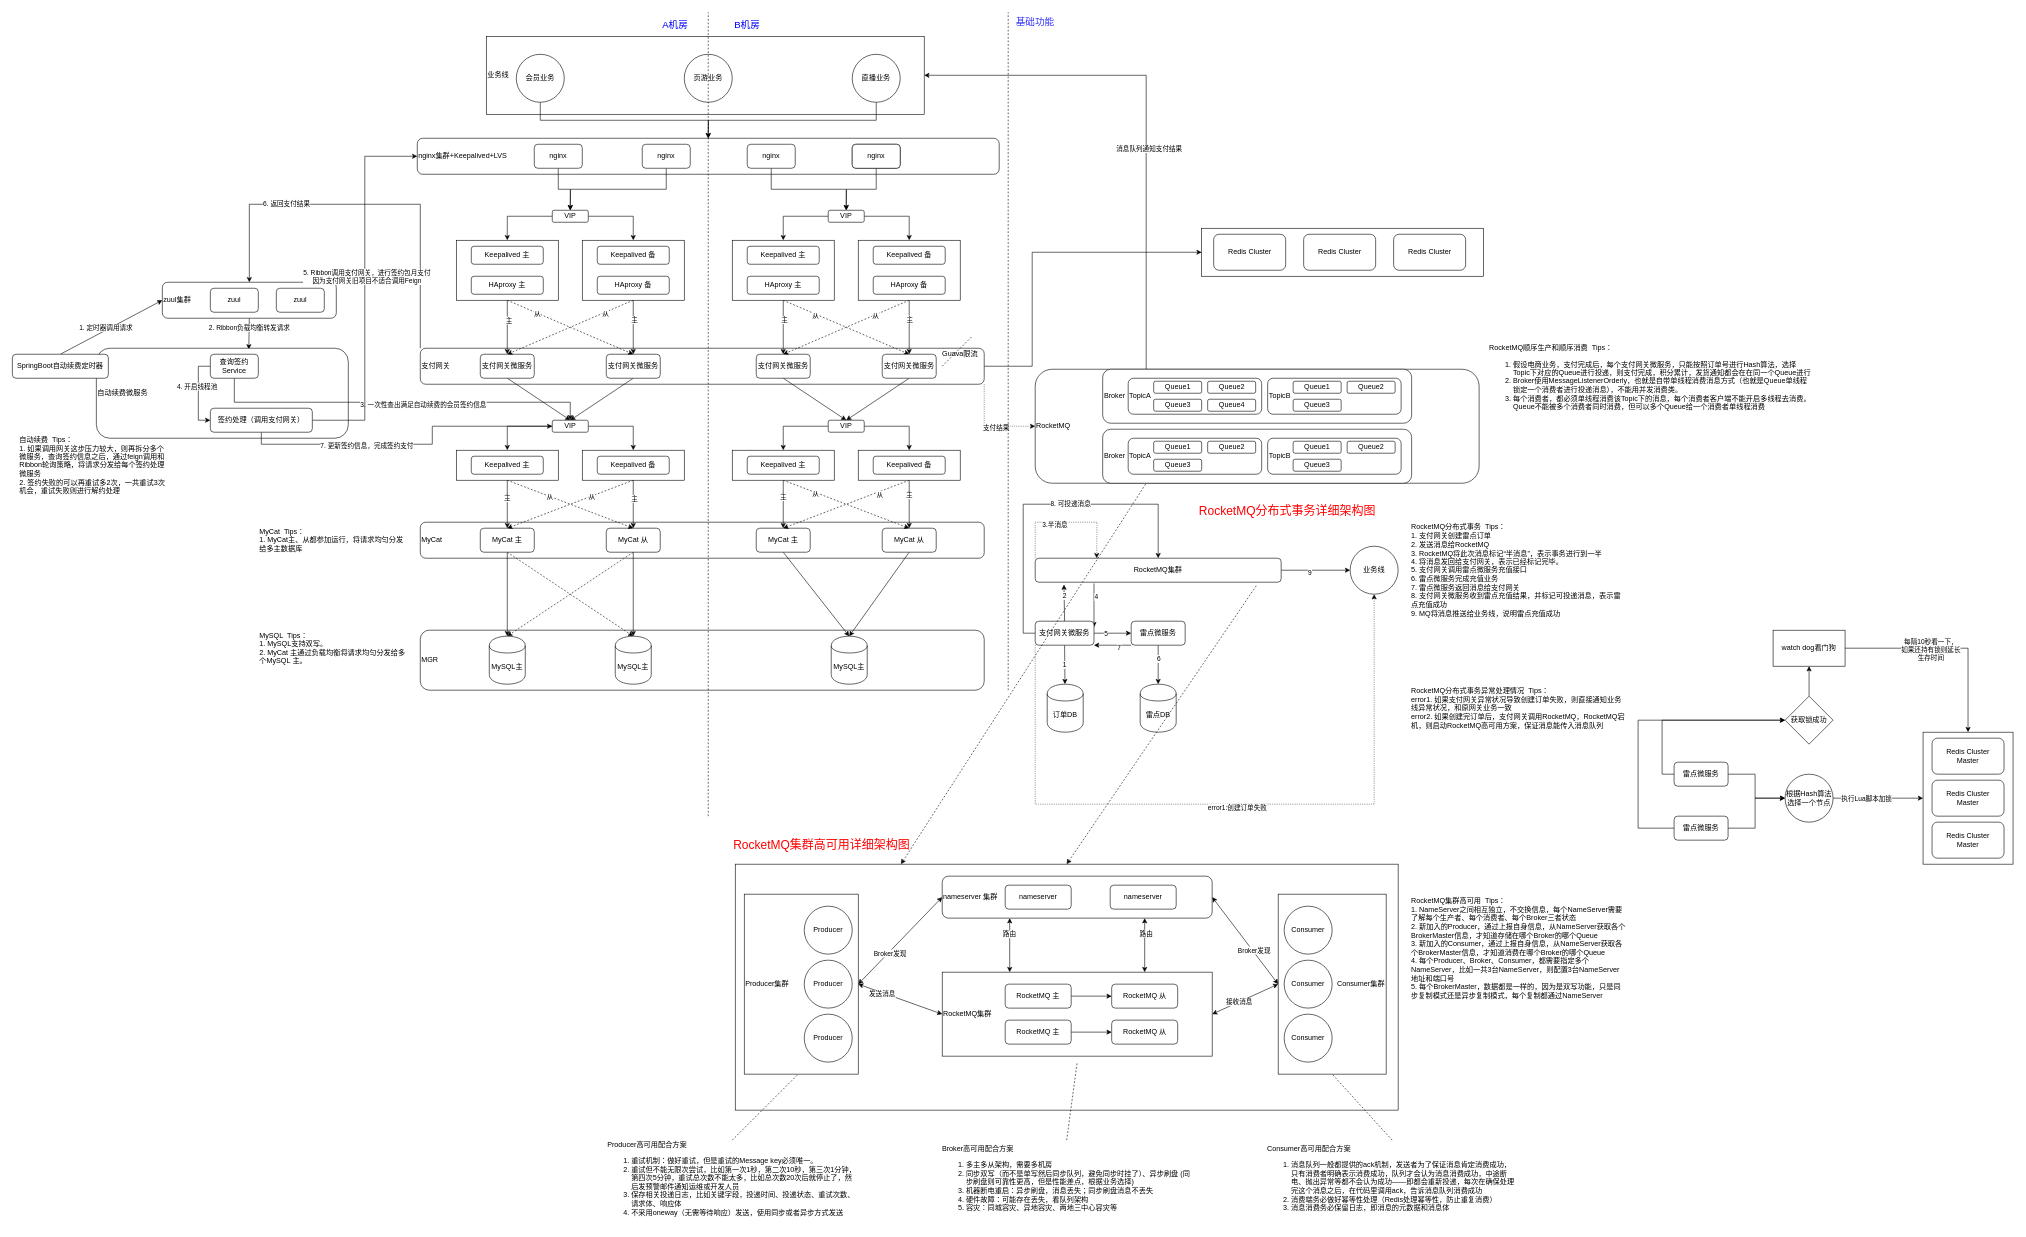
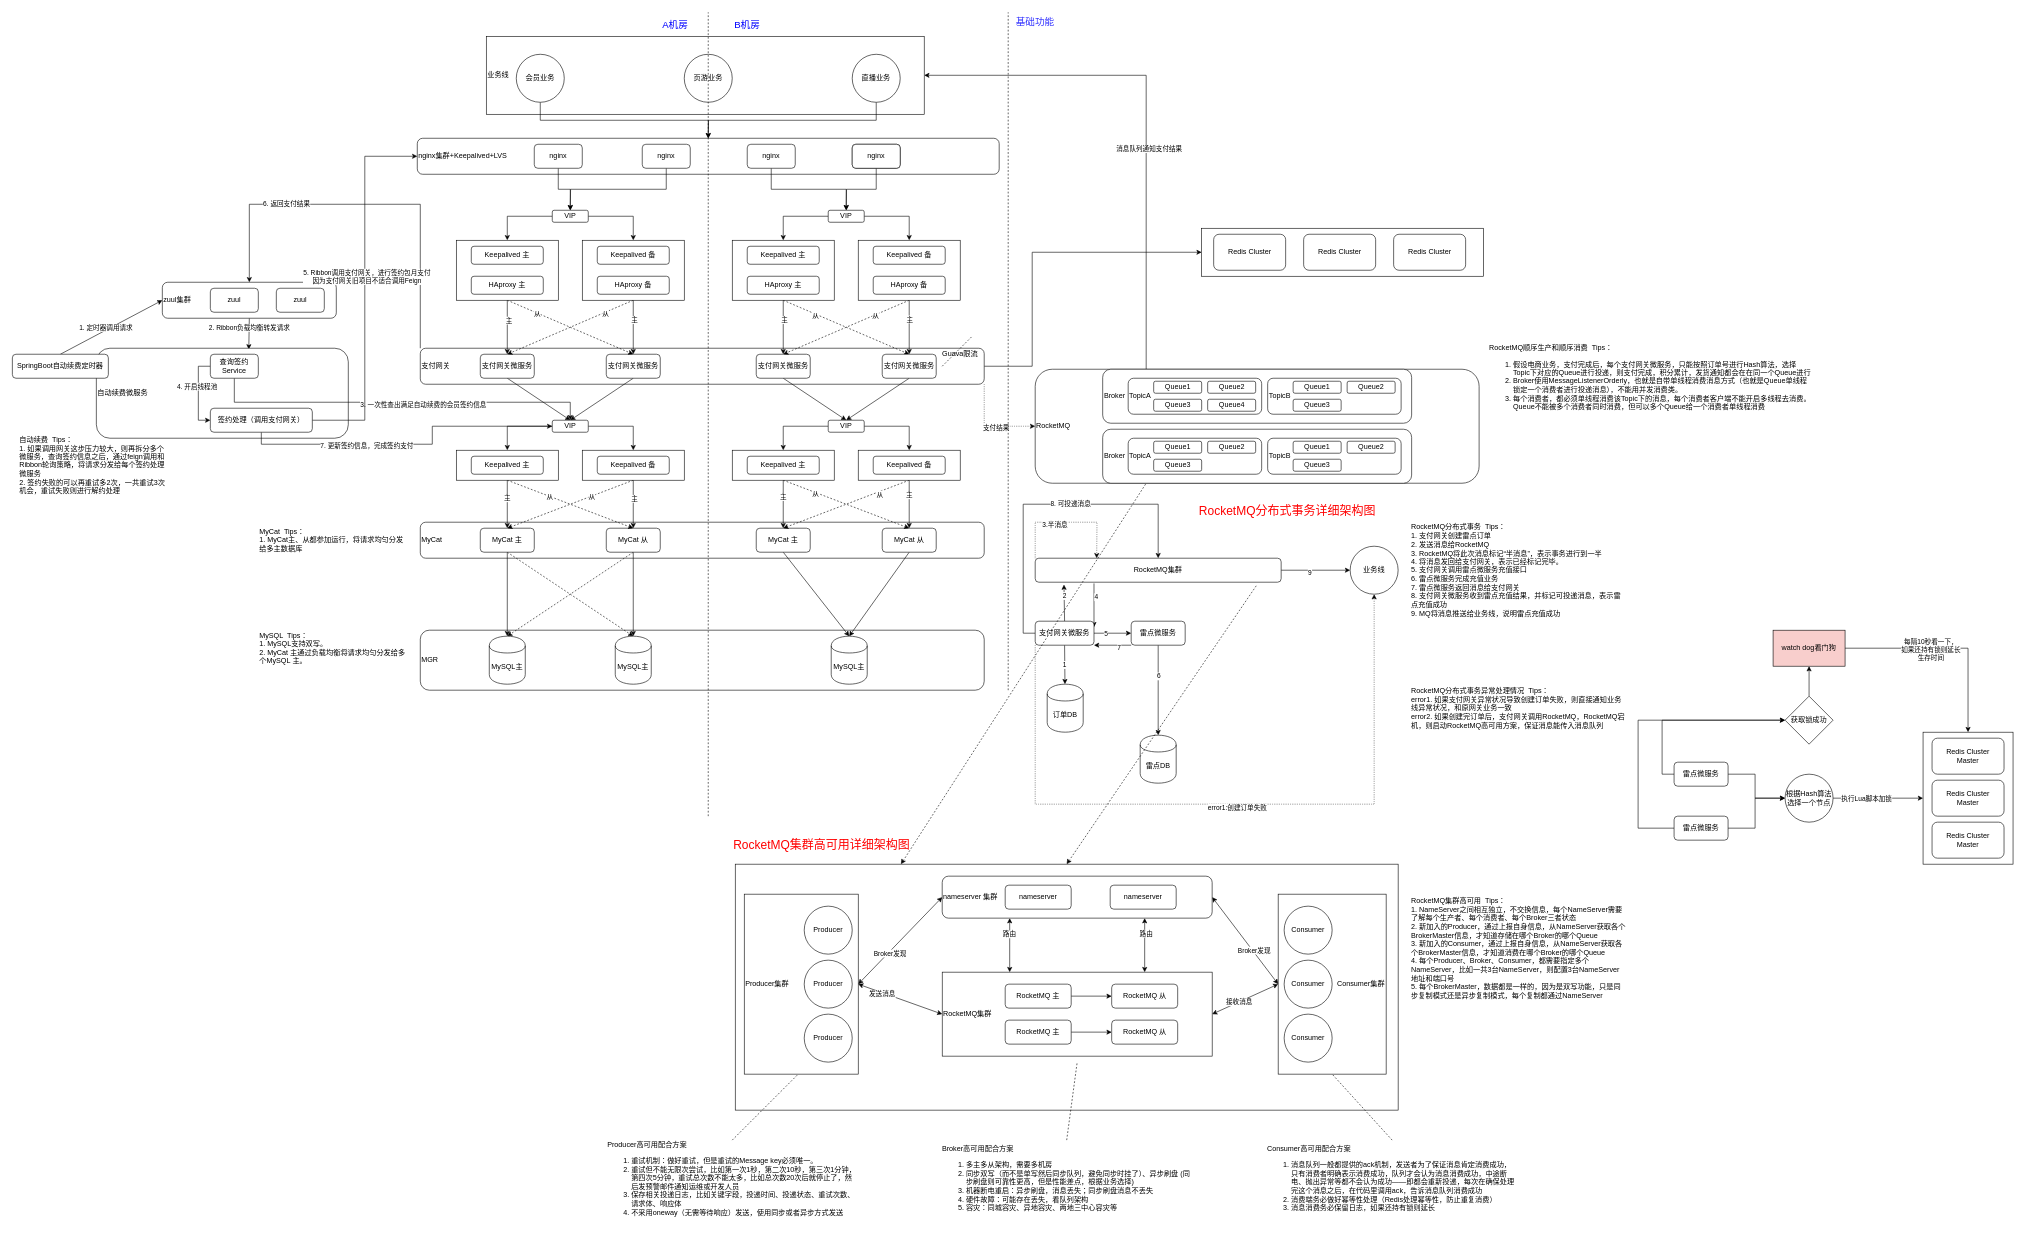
node "watch dog看门狗": fillcolor #ffffff -> #f8cecc
node "雷点DB": moved (1158, 708) -> (1158, 759)
node "Consumer高可用配合方案 消息队列一般都提供的ack机制，发送者为了保证消息肯定消费成功，只有消费者明确表示消费成功，队列才会认为消息消费成功，中途断电、抛出异常等都不会认为成功——即都会重新投递，每次在确保处理完这个消息之后，在代码里调用ack，告诉消息队列消费成功 消费端务必做好幂等性处理（Redis处理幂等性，防止重复消费） 消息消费务必保留日志，即消息的元数据和消息体": label "Consumer高可用配合方案 消息队列一般都提供的ack机制，发送者为了保证消息肯定消费成功，只有消费者明确表示消费成功，队列才会认为消息消费成功，中途断电、抛出异常等都不会认为成功——即都会重新投递，每次在确保处理完这个消息之后，在代码里调用ack，告诉消息队列消费成功 消费端务必做好幂等性处理（Redis处理幂等性，防止重复消费） 消息消费务必保留日志，即消息的元数据和消息体" -> "Consumer高可用配合方案 消息队列一般都提供的ack机制，发送者为了保证消息肯定消费成功，只有消费者明确表示消费成功，队列才会认为消息消费成功，中途断电、抛出异常等都不会认为成功——即都会重新投递，每次在确保处理完这个消息之后，在代码里调用ack，告诉消息队列消费成功 消费端务必做好幂等性处理（Redis处理幂等性，防止重复消费） 消息消费务必保留日志，如果还持有锁则延长"
